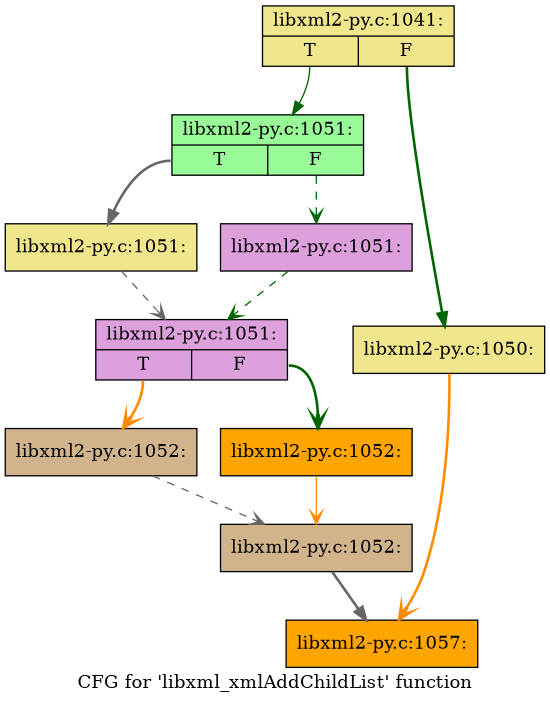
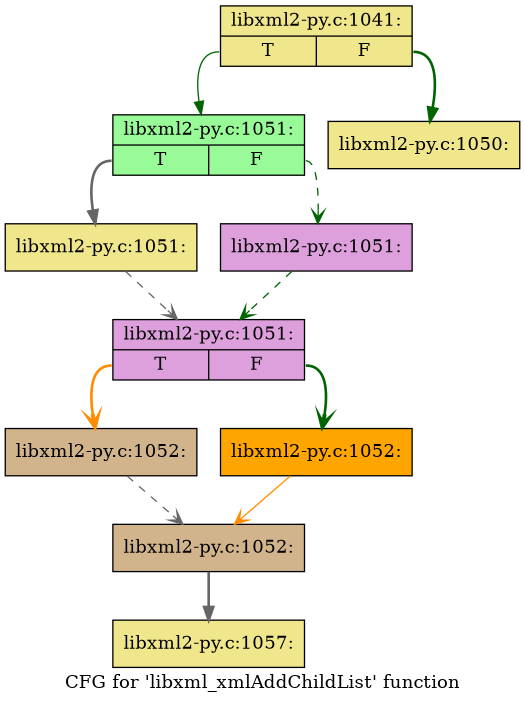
edge "libxml2-py.c:1050:" -> "libxml2-py.c:1057:": removed
node "libxml2-py.c:1057:": fillcolor orange -> khaki
